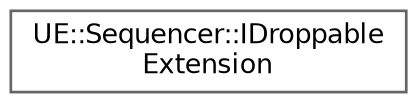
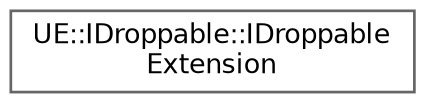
node "UE::Sequencer::IDroppable Extension": label "UE::Sequencer::IDroppable Extension" -> "UE::IDroppable::IDroppable Extension"
